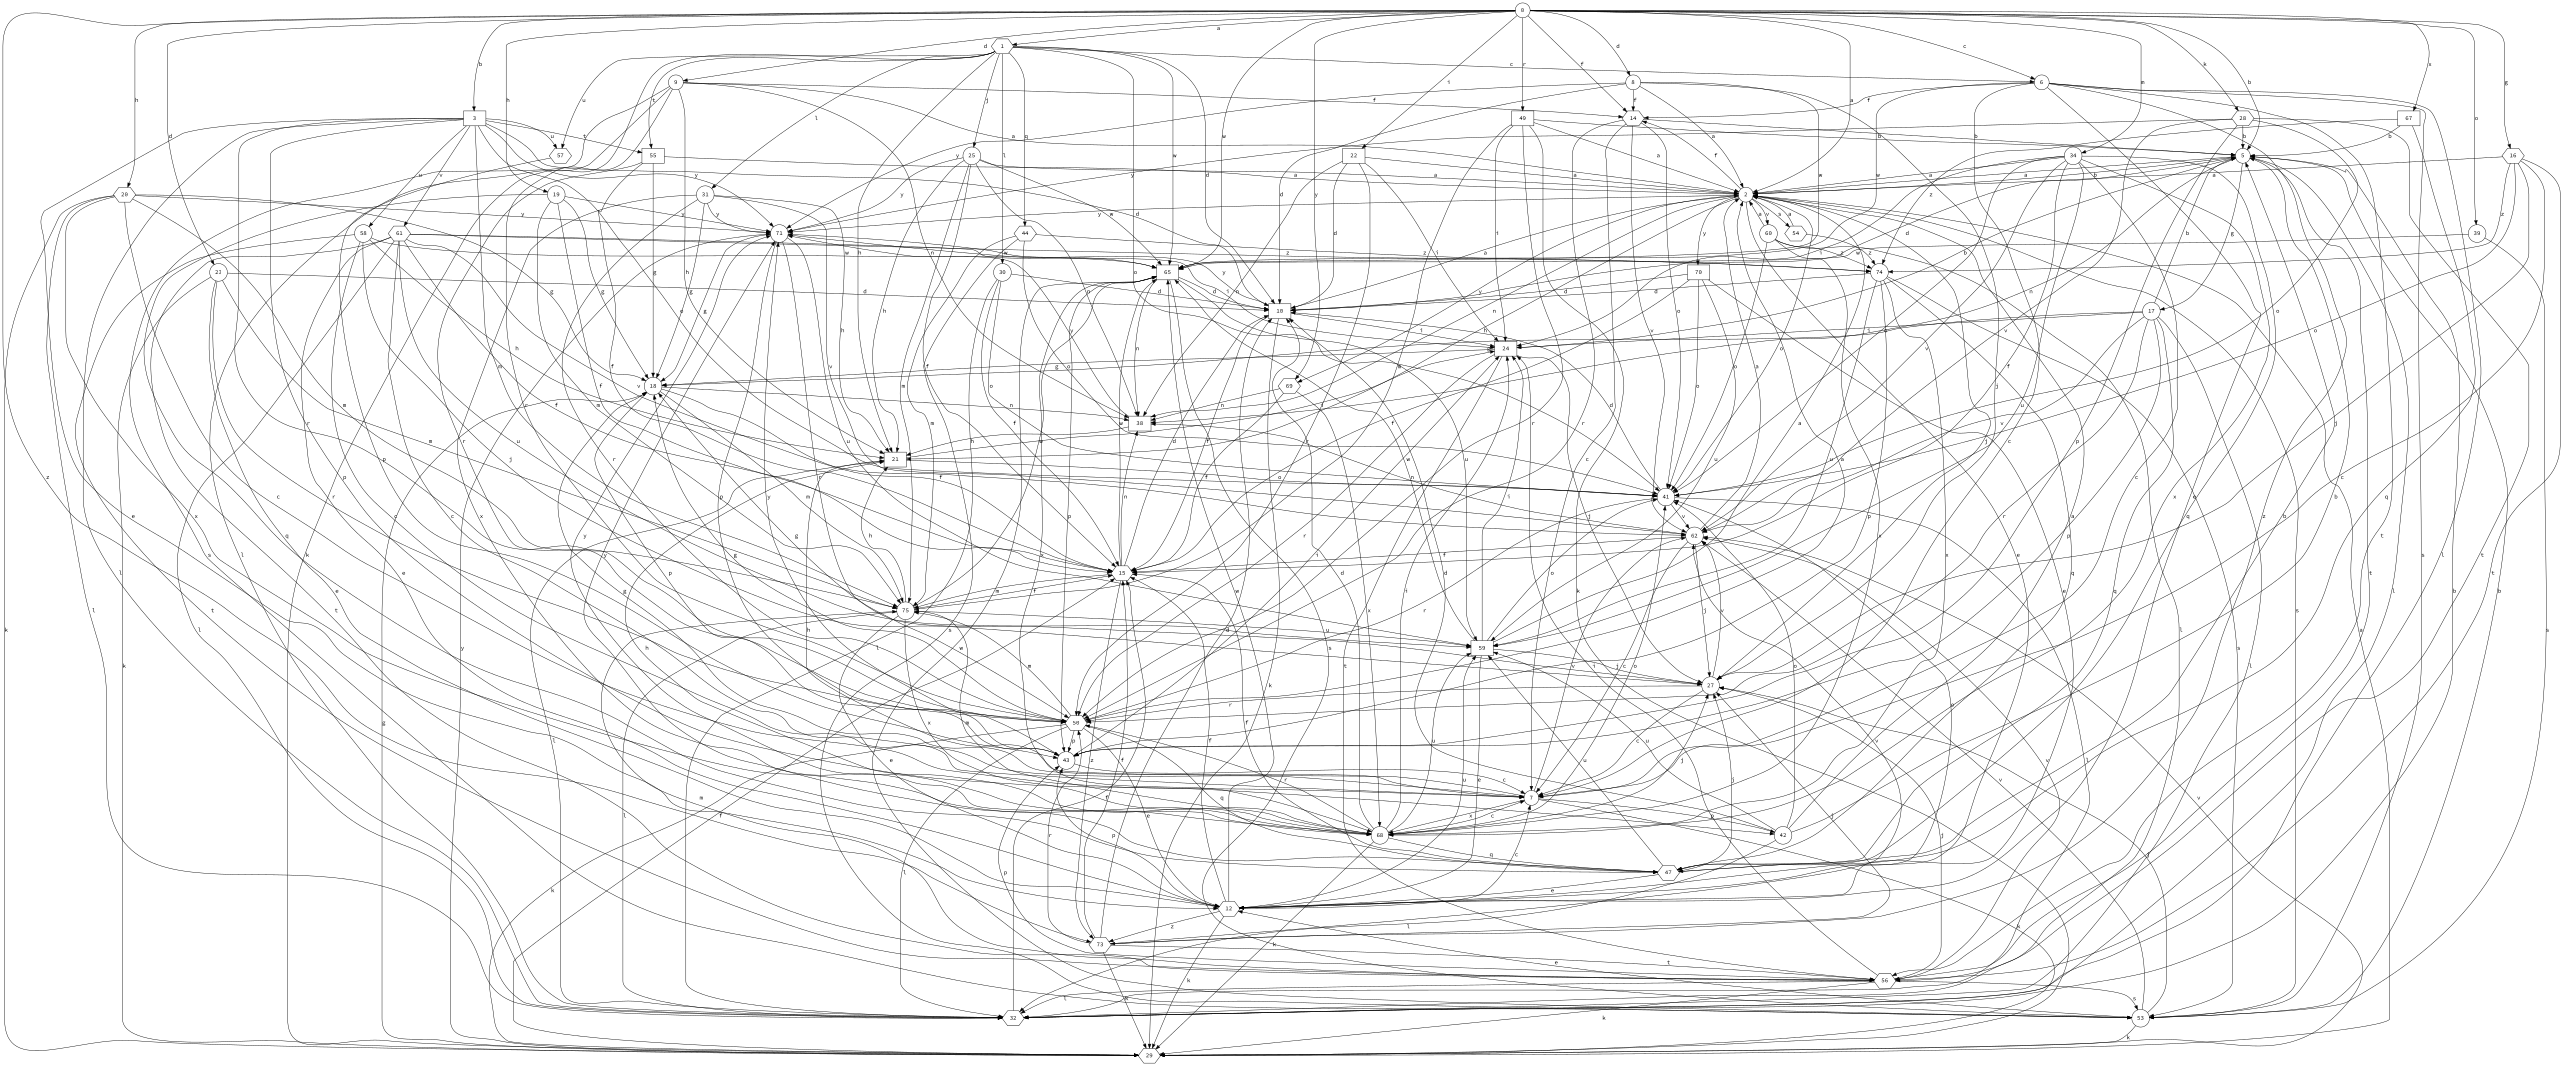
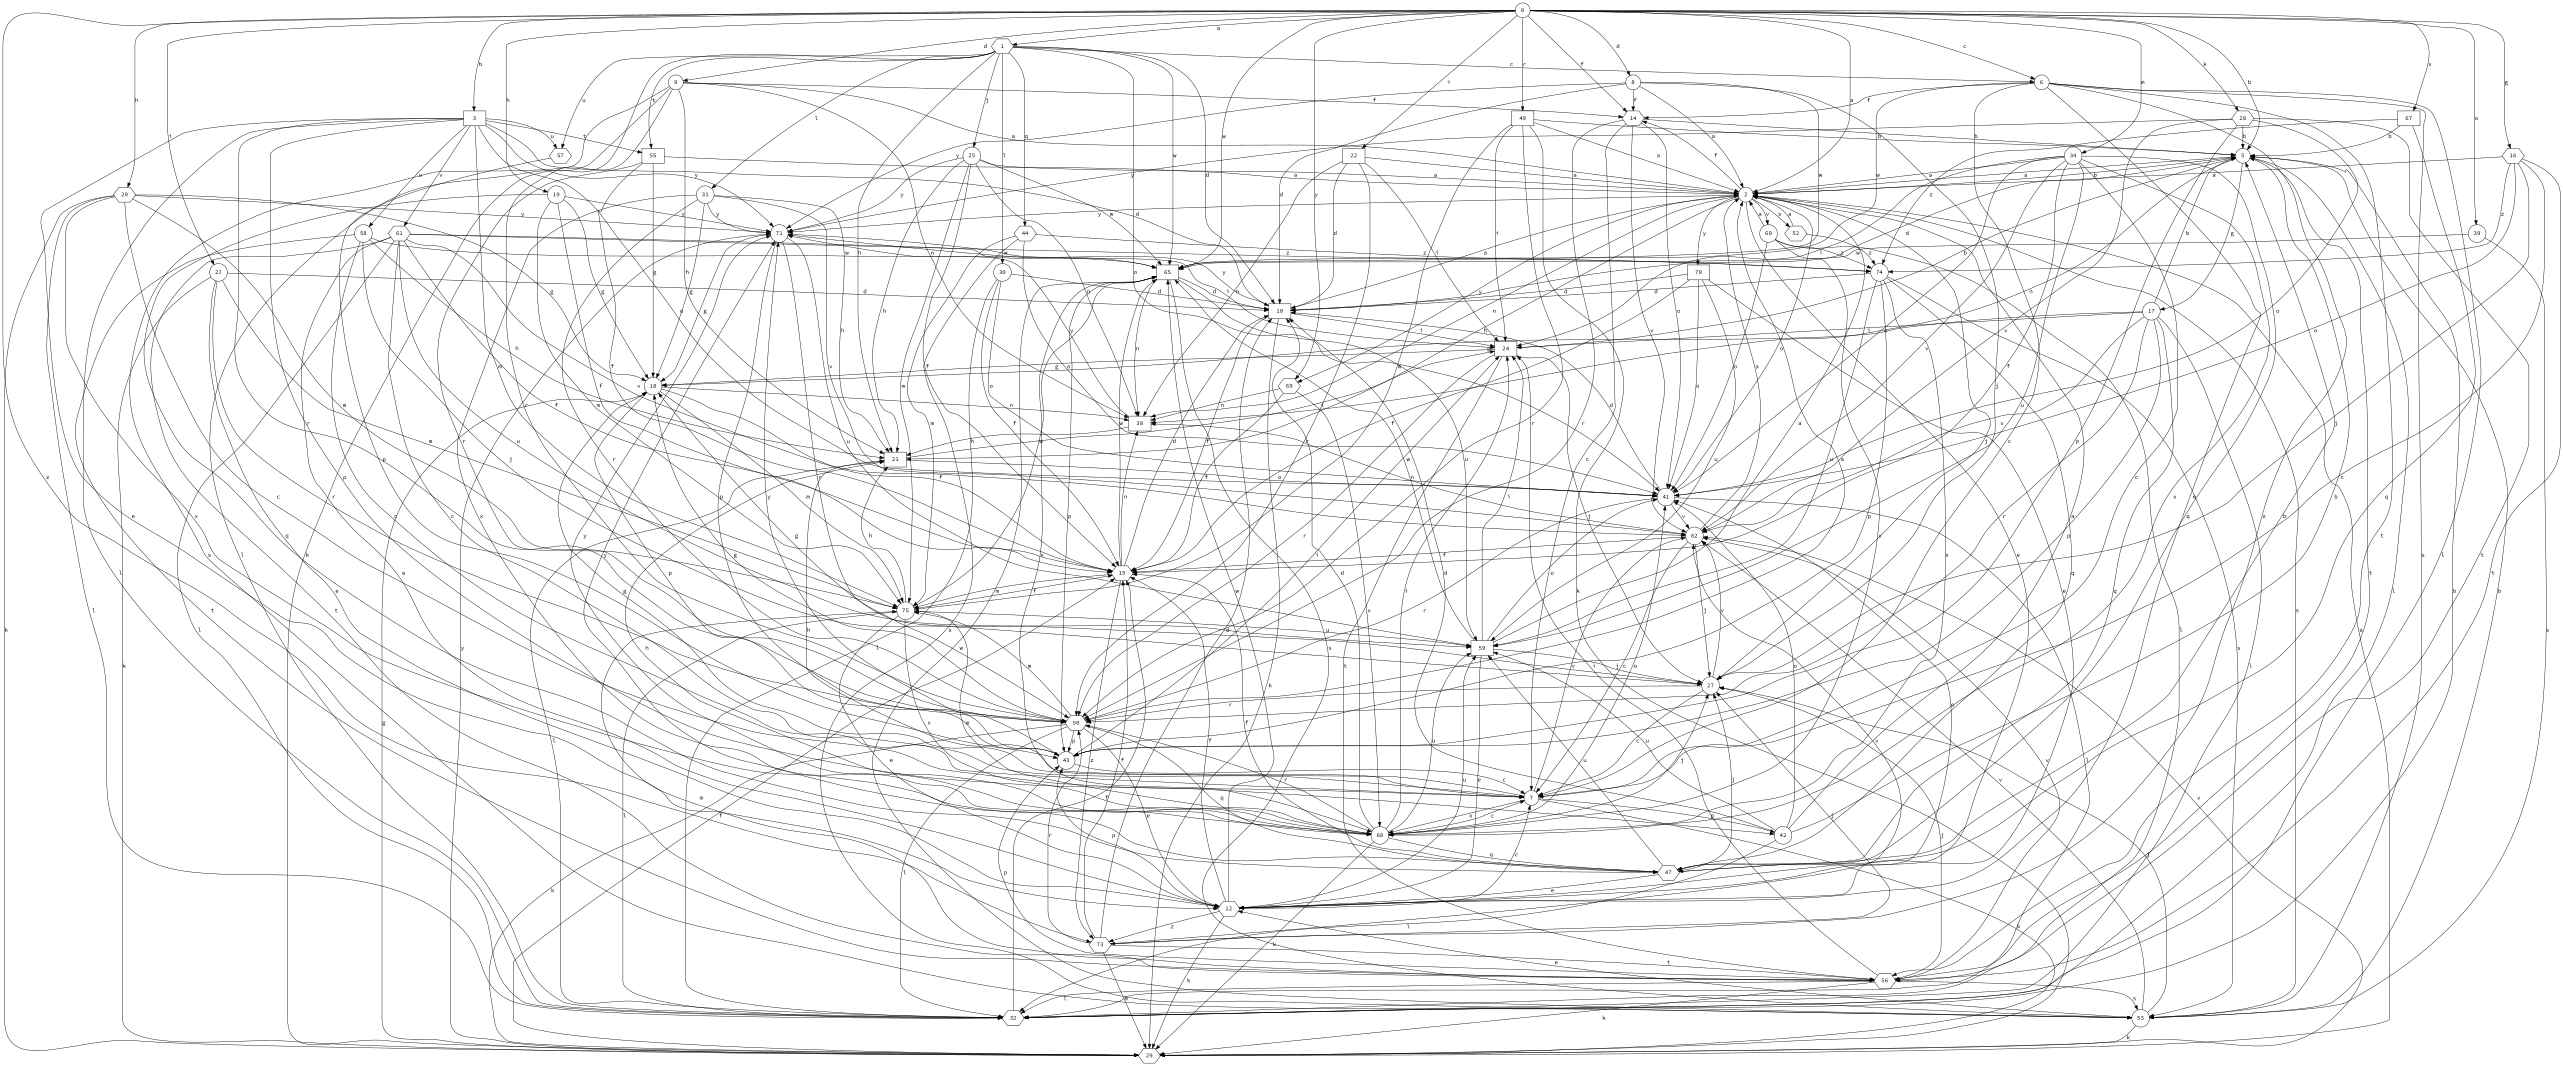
edge "0" -> "23": label "d" -> "i"
node "54": label "54" -> "52"
